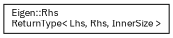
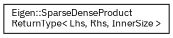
node "Eigen::Rhs ReturnType< Lhs, Rhs, InnerSize >": label "Eigen::Rhs ReturnType< Lhs, Rhs, InnerSize >" -> "Eigen::SparseDenseProduct ReturnType< Lhs, Rhs, InnerSize >"
